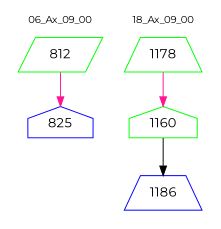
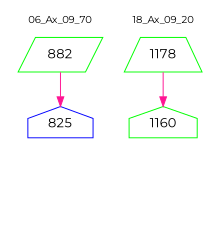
cluster "06_Ax_09_00": label "06_Ax_09_00" -> "06_Ax_09_70"
cluster "18_Ax_09_00": label "18_Ax_09_00" -> "18_Ax_09_20"
node "812": label "812" -> "882"
node "1186": removed
